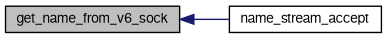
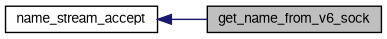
edge "name_stream_accept" -> "get_name_from_v6_sock": reversed
